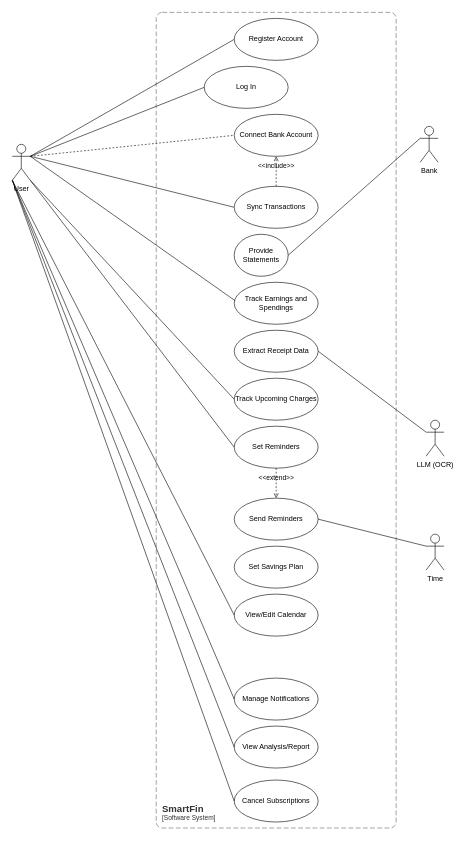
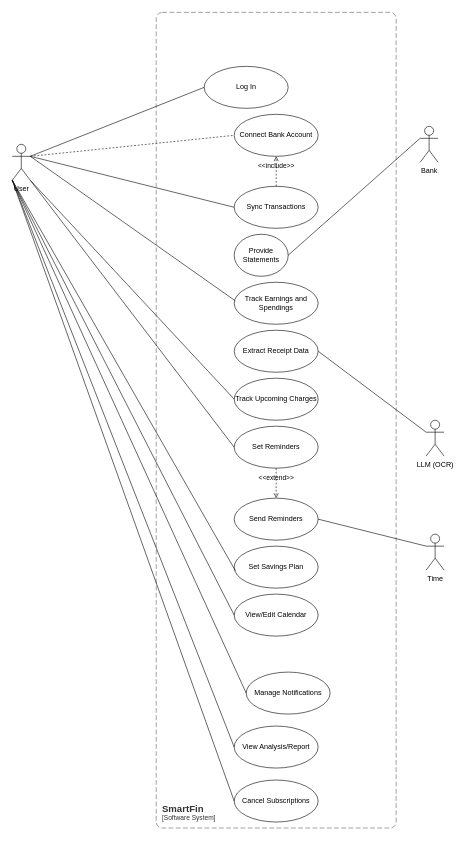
node "Register Account": removed
edge "Register Account" -- "User": removed
edge "User" -- "Set Savings Plan": added
node "Manage Notifications": moved (276, 699) -> (288, 693)
